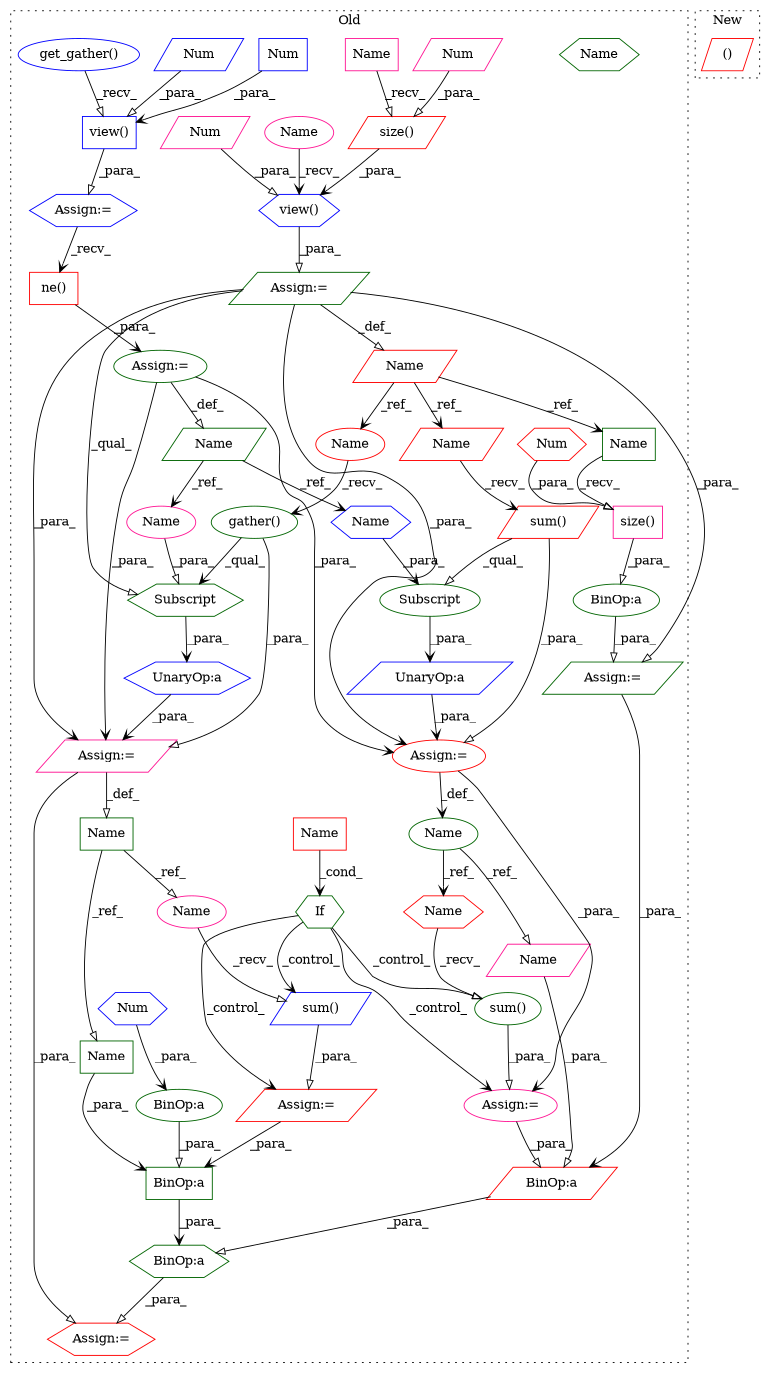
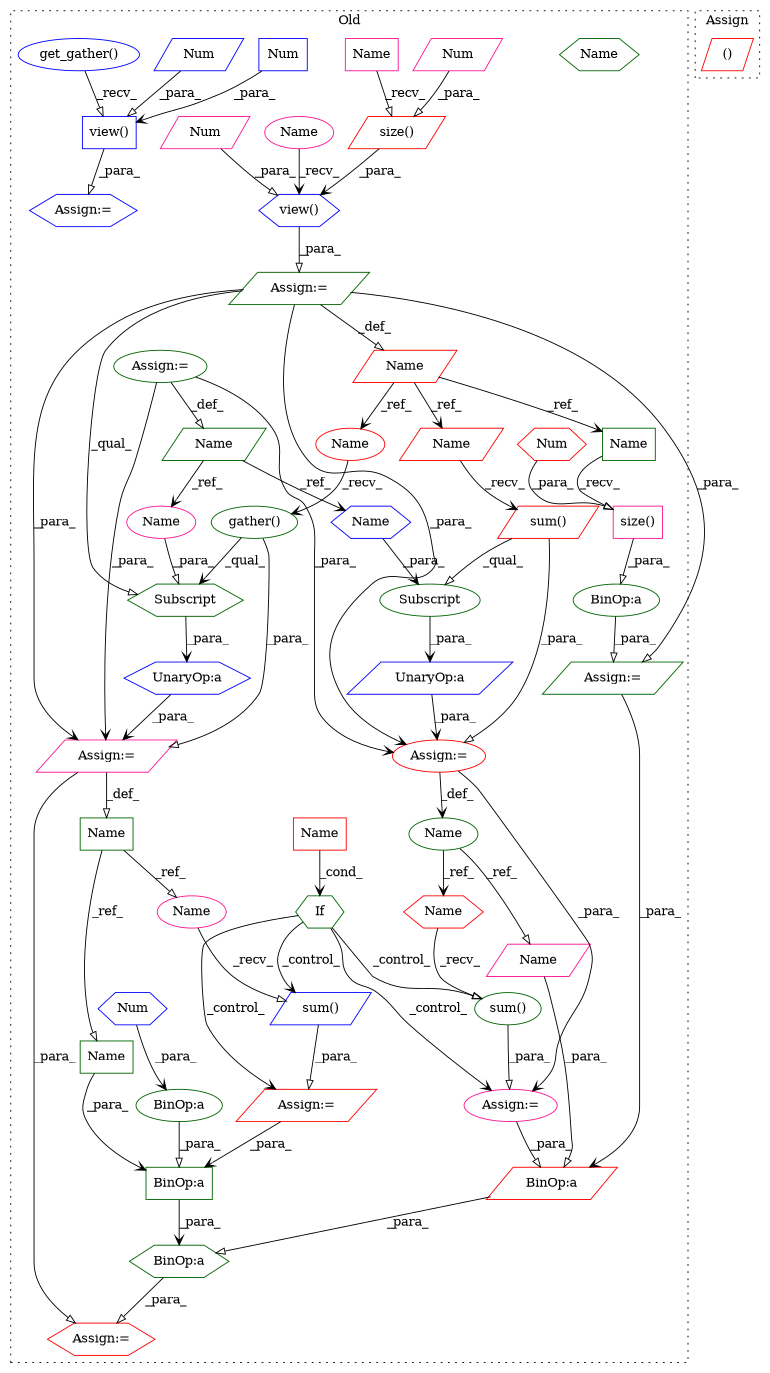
cluster "New": label "New" -> "Assign"
node "ne()": removed
